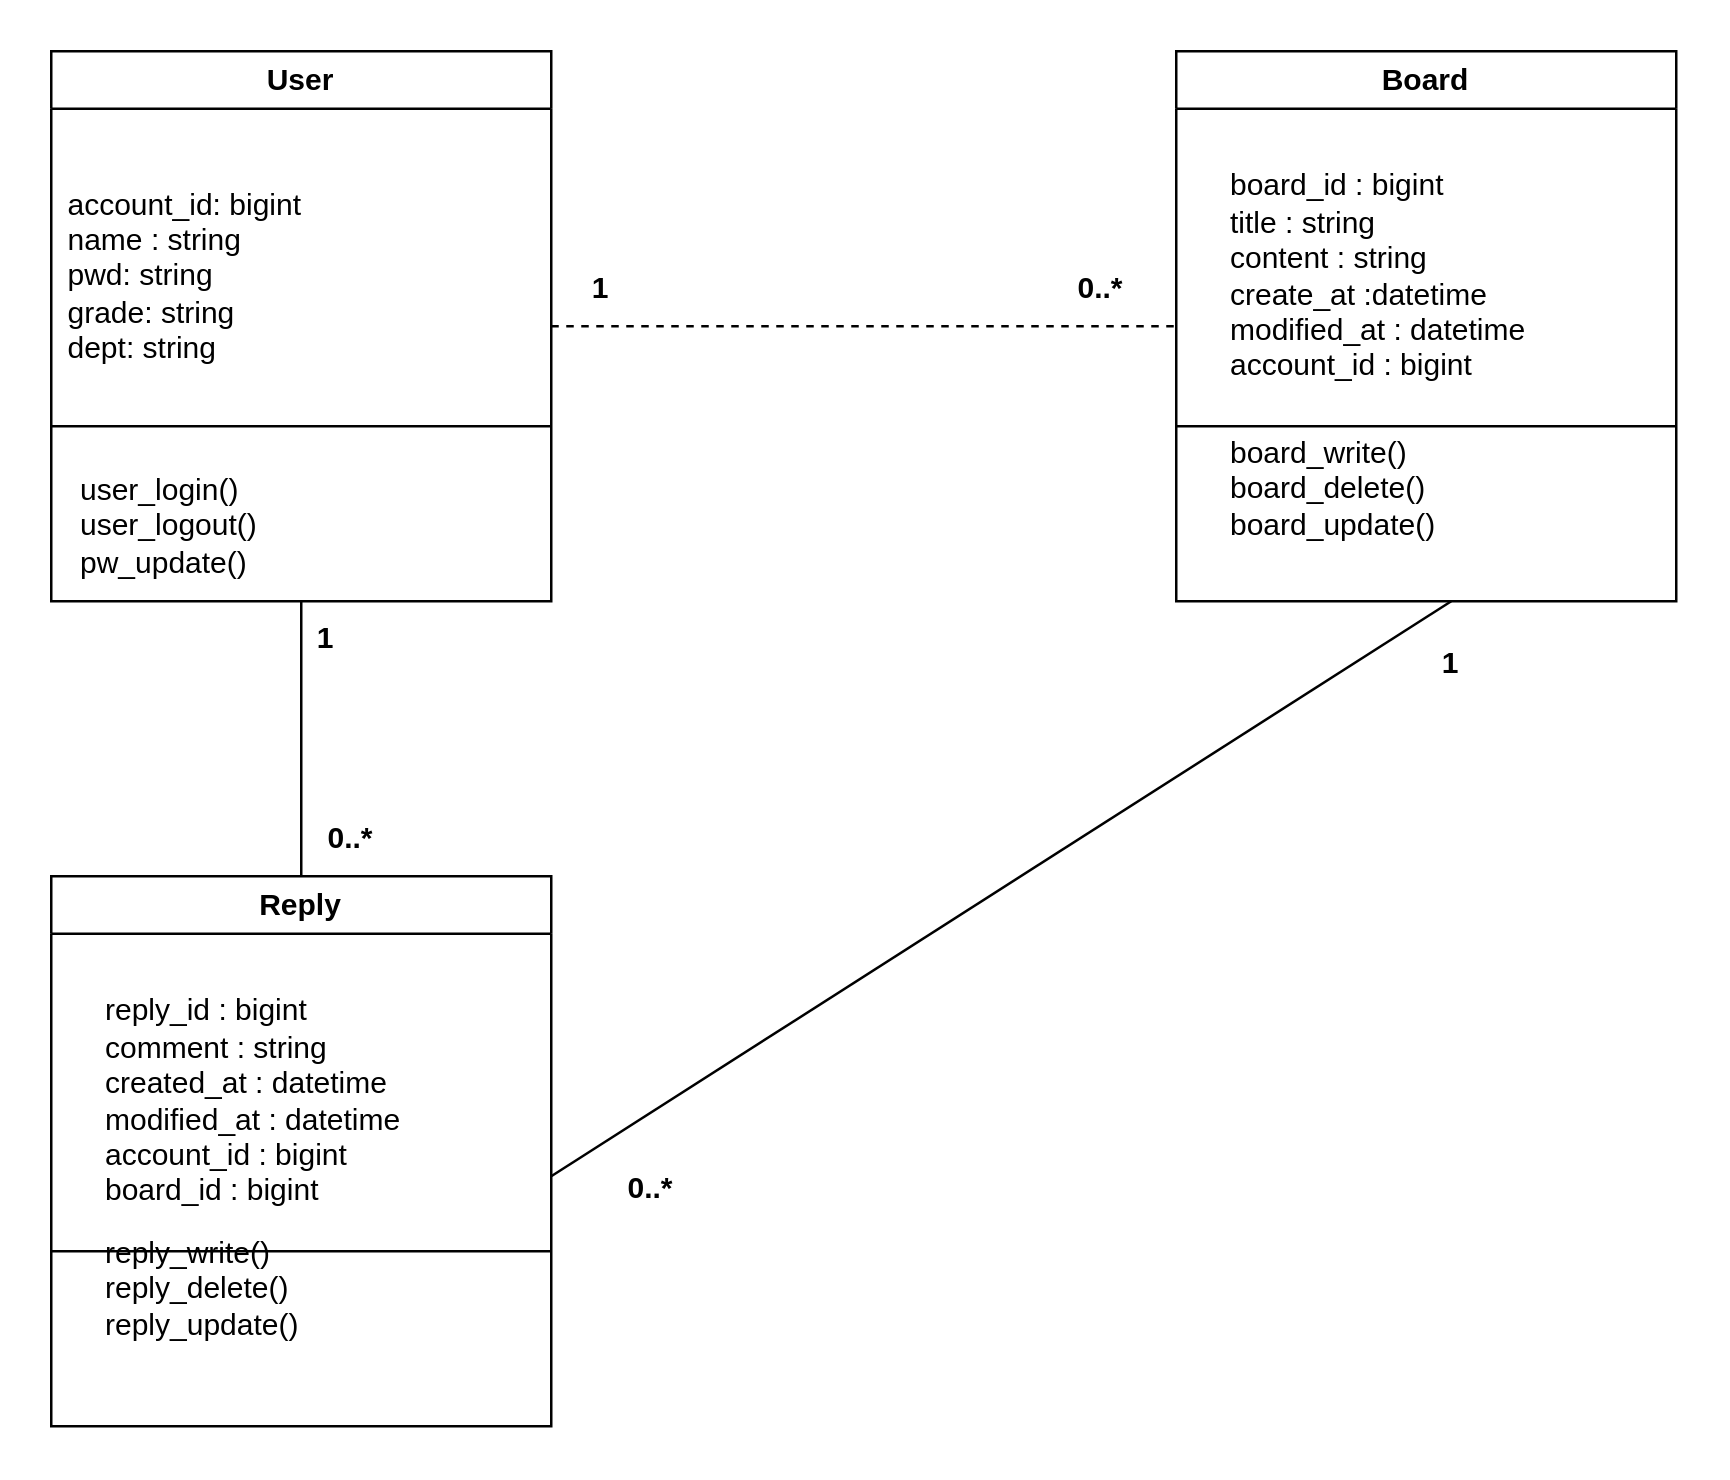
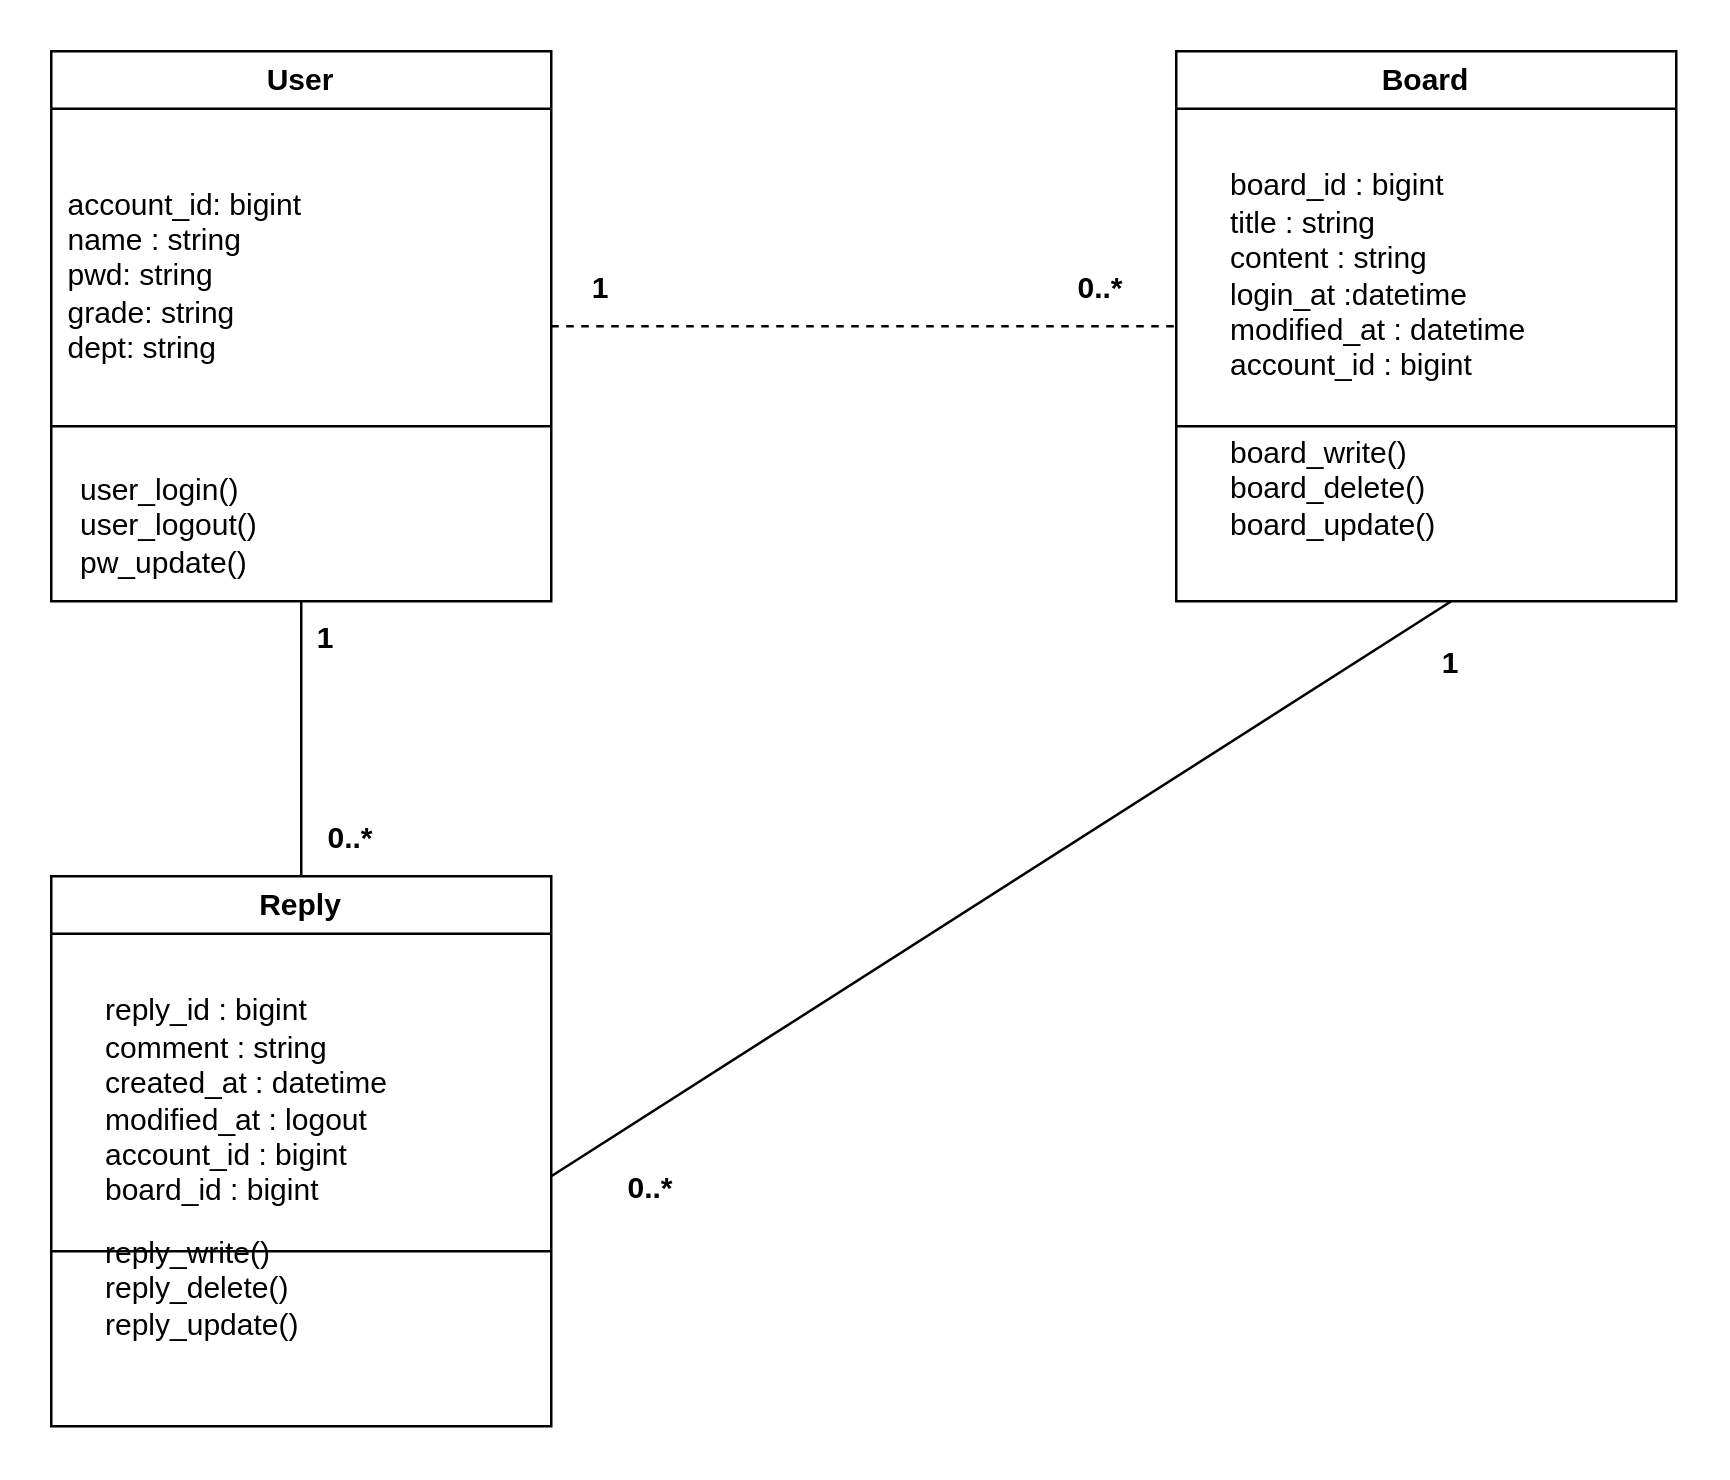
node "board_id : bigint title : string content : string create_at :datetime modified_at : datetime account_id : bigint": label "board_id : bigint title : string content : string create_at :datetime modified_at : datetime account_id : bigint" -> "board_id : bigint title : string content : string login_at :datetime modified_at : datetime account_id : bigint"
node "reply_id : bigint comment : string created_at : datetime modified_at : datetime account_id : bigint board_id : bigint": label "reply_id : bigint comment : string created_at : datetime modified_at : datetime account_id : bigint board_id : bigint" -> "reply_id : bigint comment : string created_at : datetime modified_at : logout account_id : bigint board_id : bigint"
